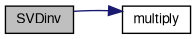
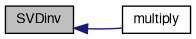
edge "SVDinv" -> "multiply": reversed
